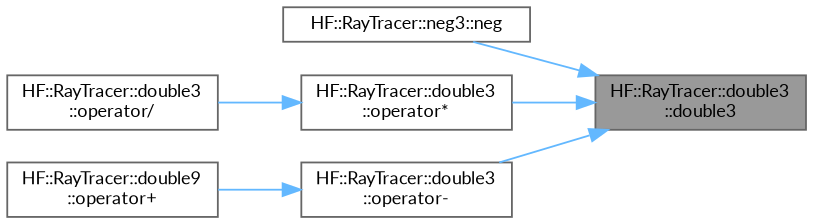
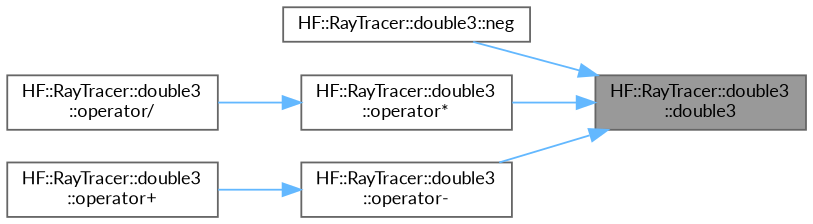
node "HF::RayTracer::neg3::neg": label "HF::RayTracer::neg3::neg" -> "HF::RayTracer::double3::neg"
node "HF::RayTracer::double9 ::operator+": label "HF::RayTracer::double9 ::operator+" -> "HF::RayTracer::double3 ::operator+"
